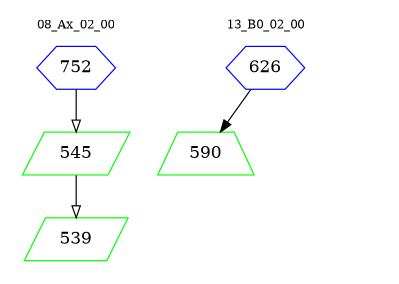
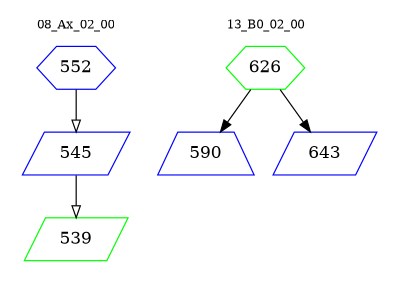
node "752": label "752" -> "552"
node "626": color blue -> green
node "545": color green -> blue
node "590": color green -> blue
node "643": added
